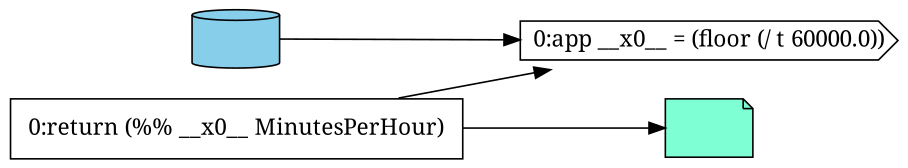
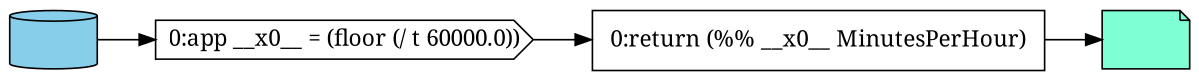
edge "0:return (%% __x0__ MinutesPerHour)" -> "0:app __x0__ = (floor (/ t 60000.0))": reversed
